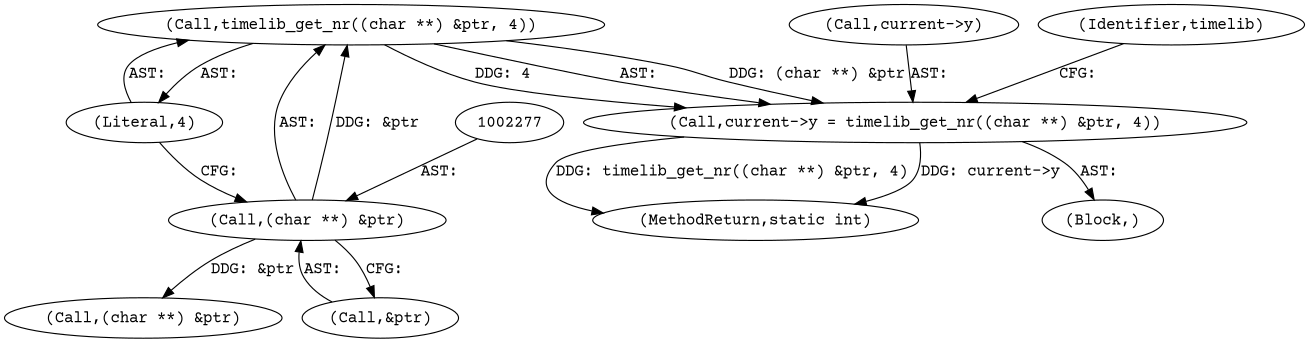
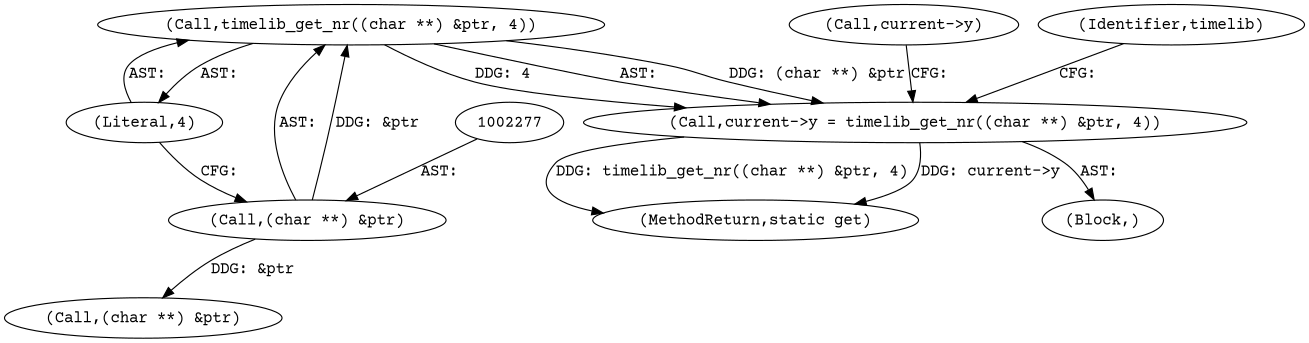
edge "(Call,current->y)" -> "(Call,current->y = timelib_get_nr((char **) &ptr, 4))": label "AST: " -> "CFG: "
node "(MethodReturn,static int)": label "(MethodReturn,static int)" -> "(MethodReturn,static get)"
node "(Call,&ptr)": removed
